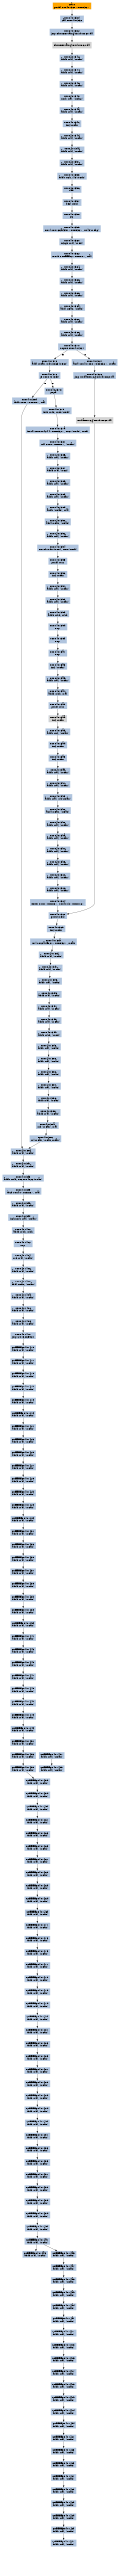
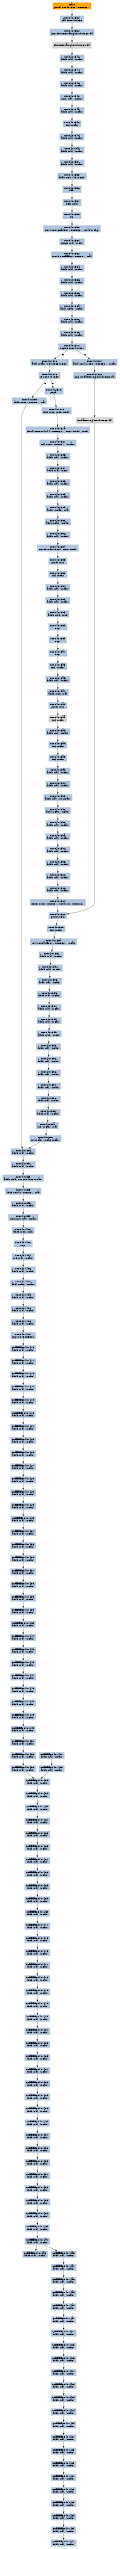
edge "0xffffffff88401459 addb %al, (%eax)" -> "0xffffffff8840145b addb %al, (%eax)": added
